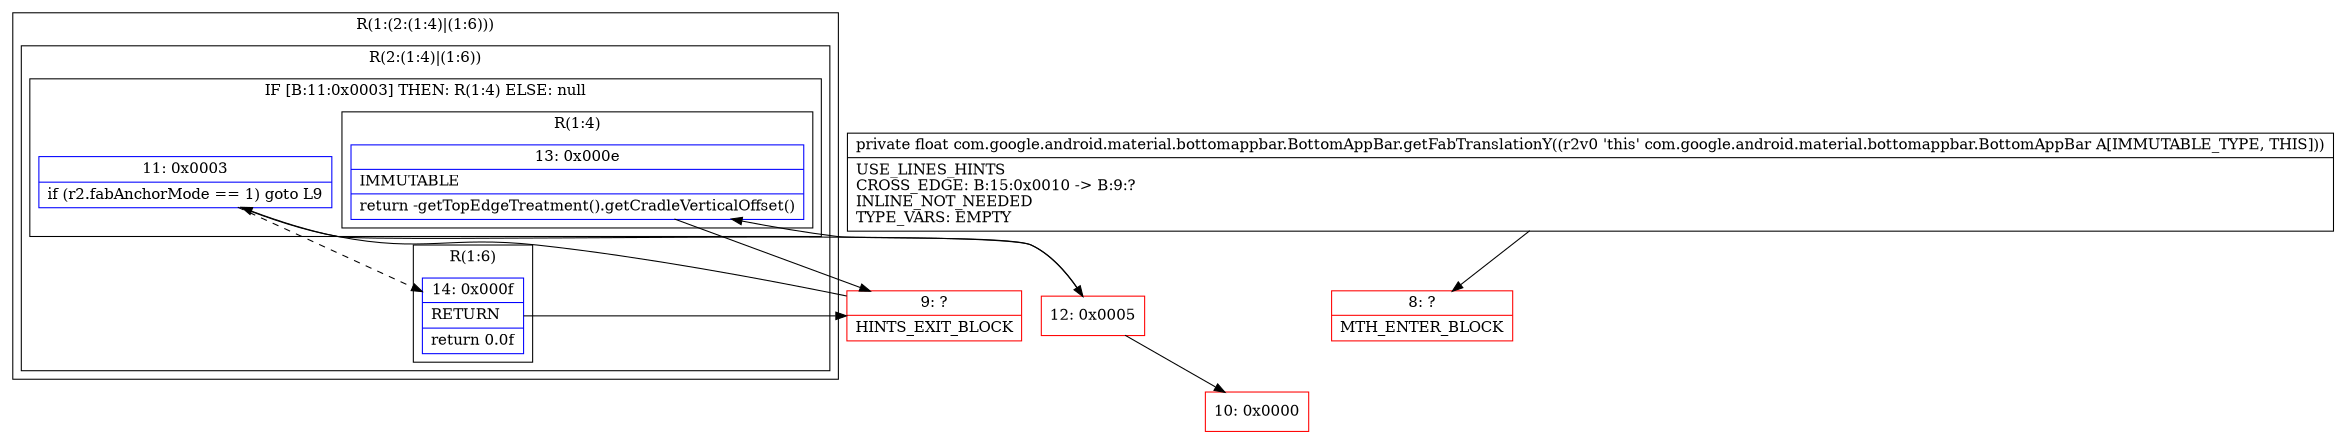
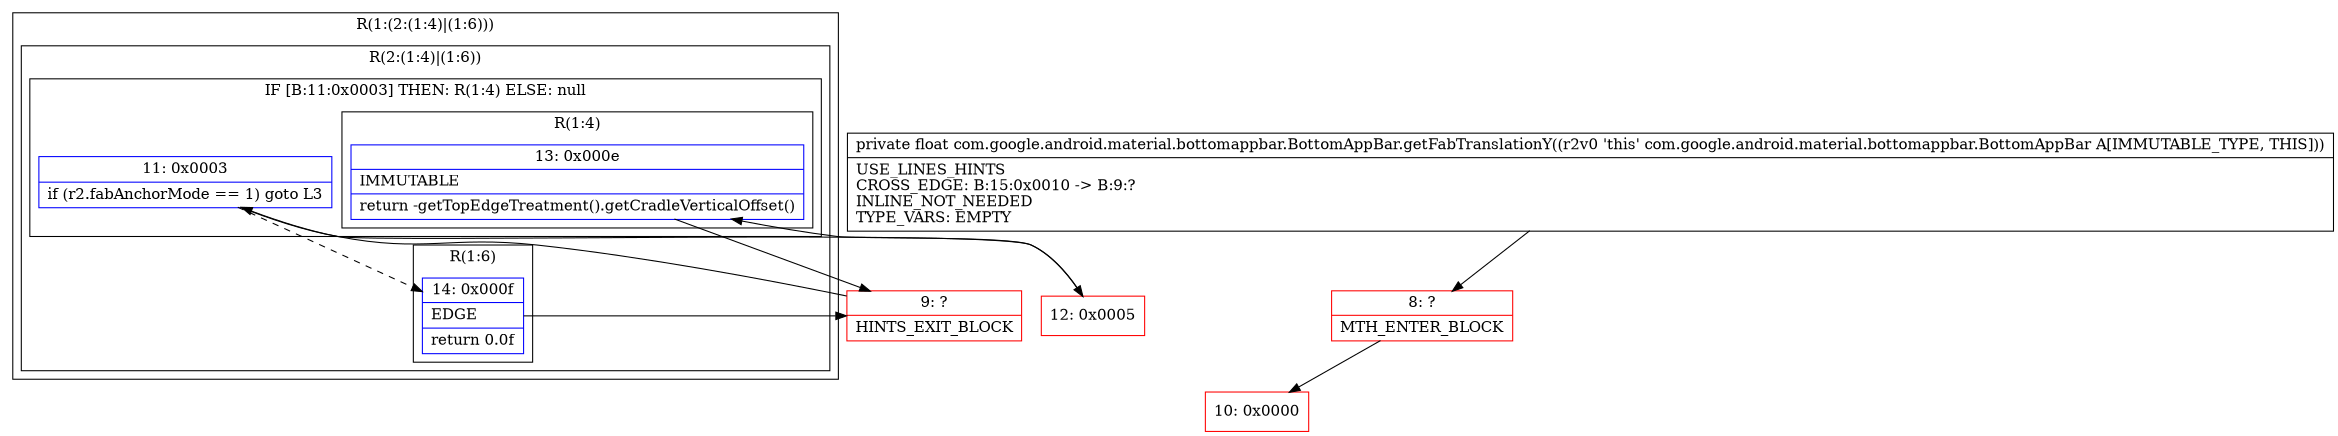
node "11: 0x0003": text "if (r2.fabAnchorMode == 1) goto L9" -> "if (r2.fabAnchorMode == 1) goto L3"
node "14: 0x000f": text "RETURN" -> "EDGE"
edge "12: 0x0005" -> "10: 0x0000": now "8: ?" -> "10: 0x0000"
